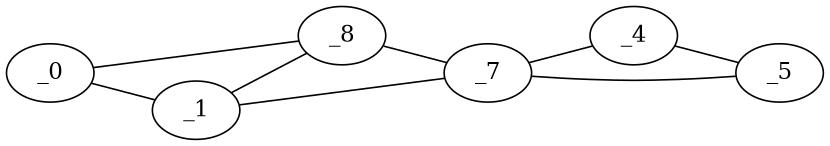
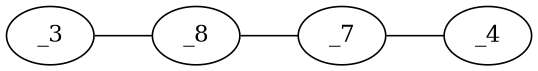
node "_0": label "_0" -> "_3"
node "_5": removed
node "_1": removed
